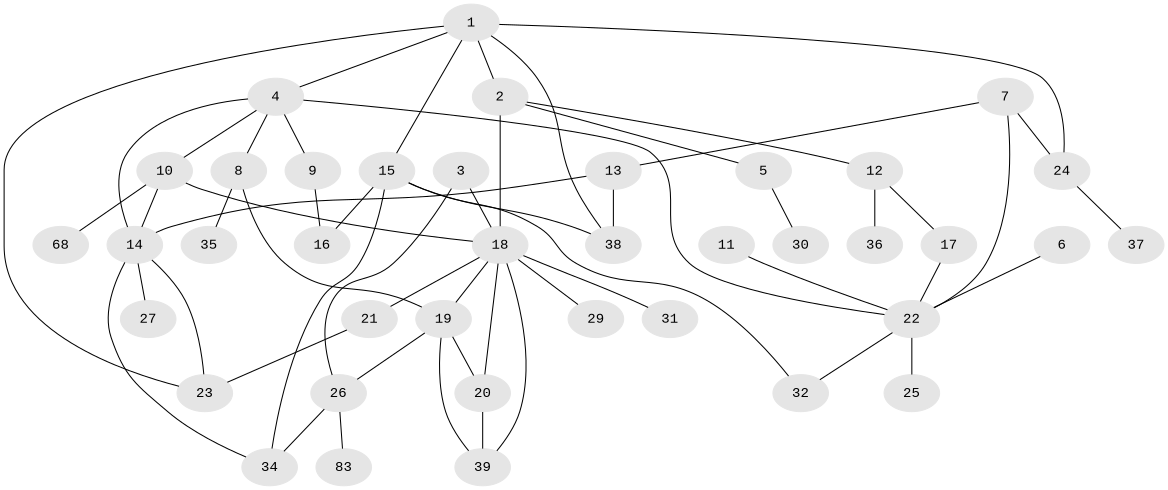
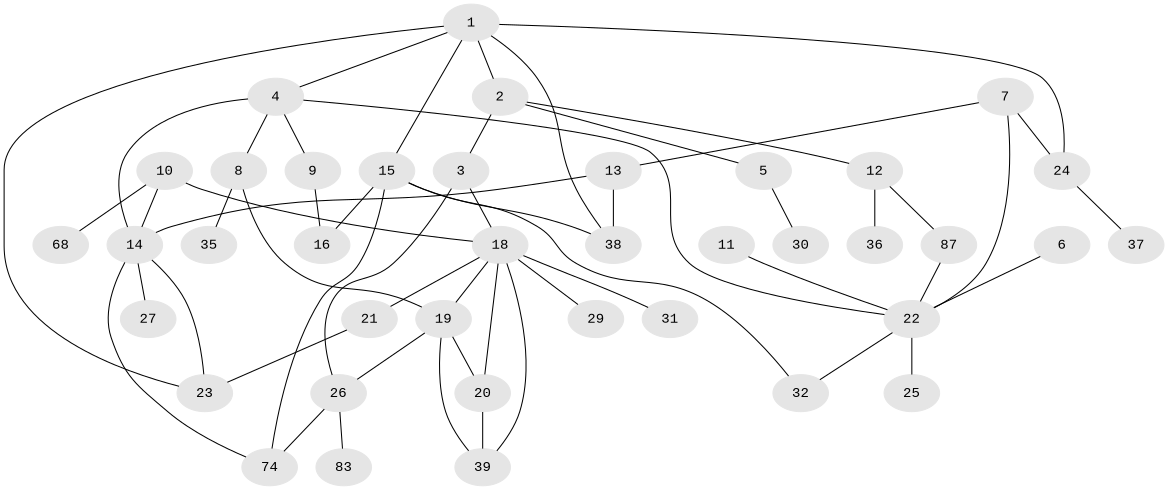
edge "4" -- "10": removed
edge "2" -- "18": now "2" -- "3"
node "17": label "17" -> "87"
node "34": label "34" -> "74"
